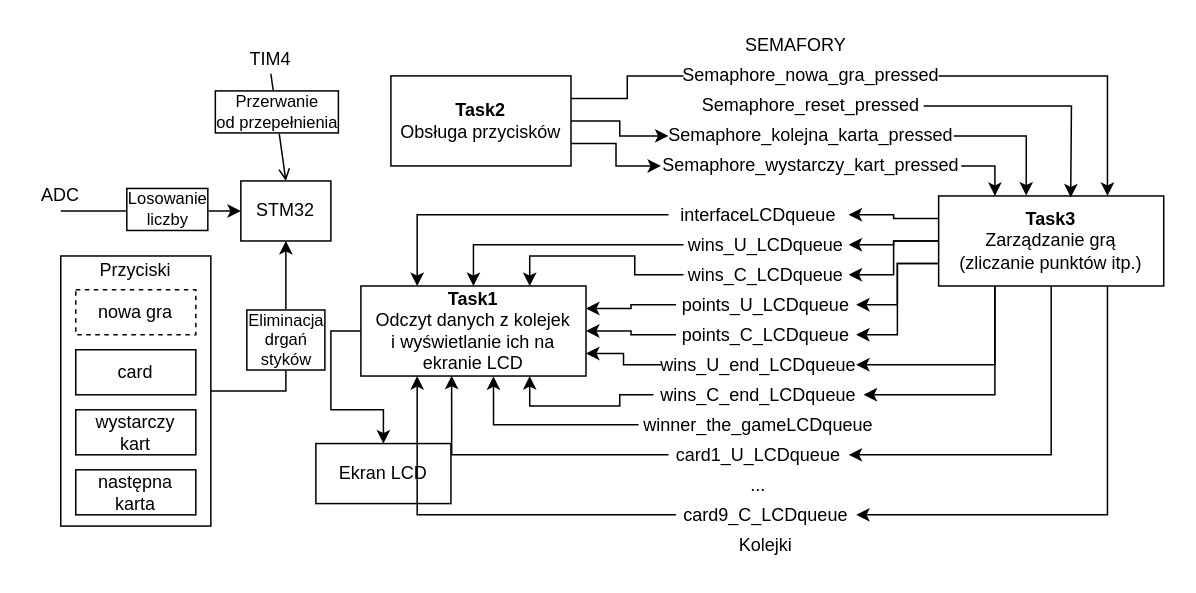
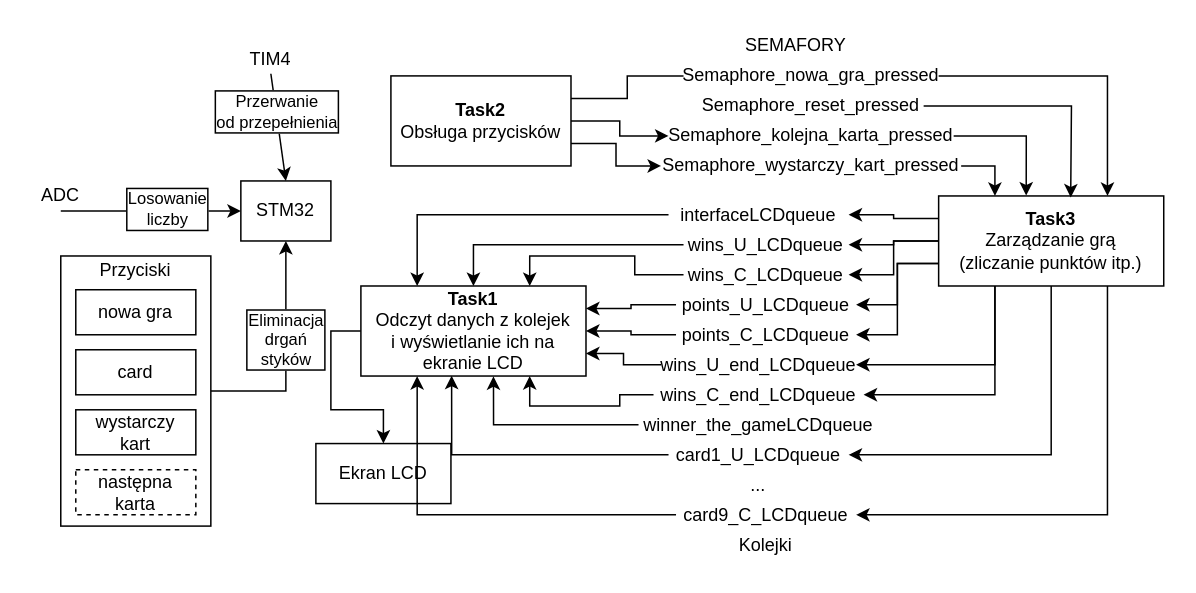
edge "TIM4" -> "STM32": arrowhead open -> classic
node "nowa gra": style dashed -> solid
node "następna karta": style solid -> dashed
